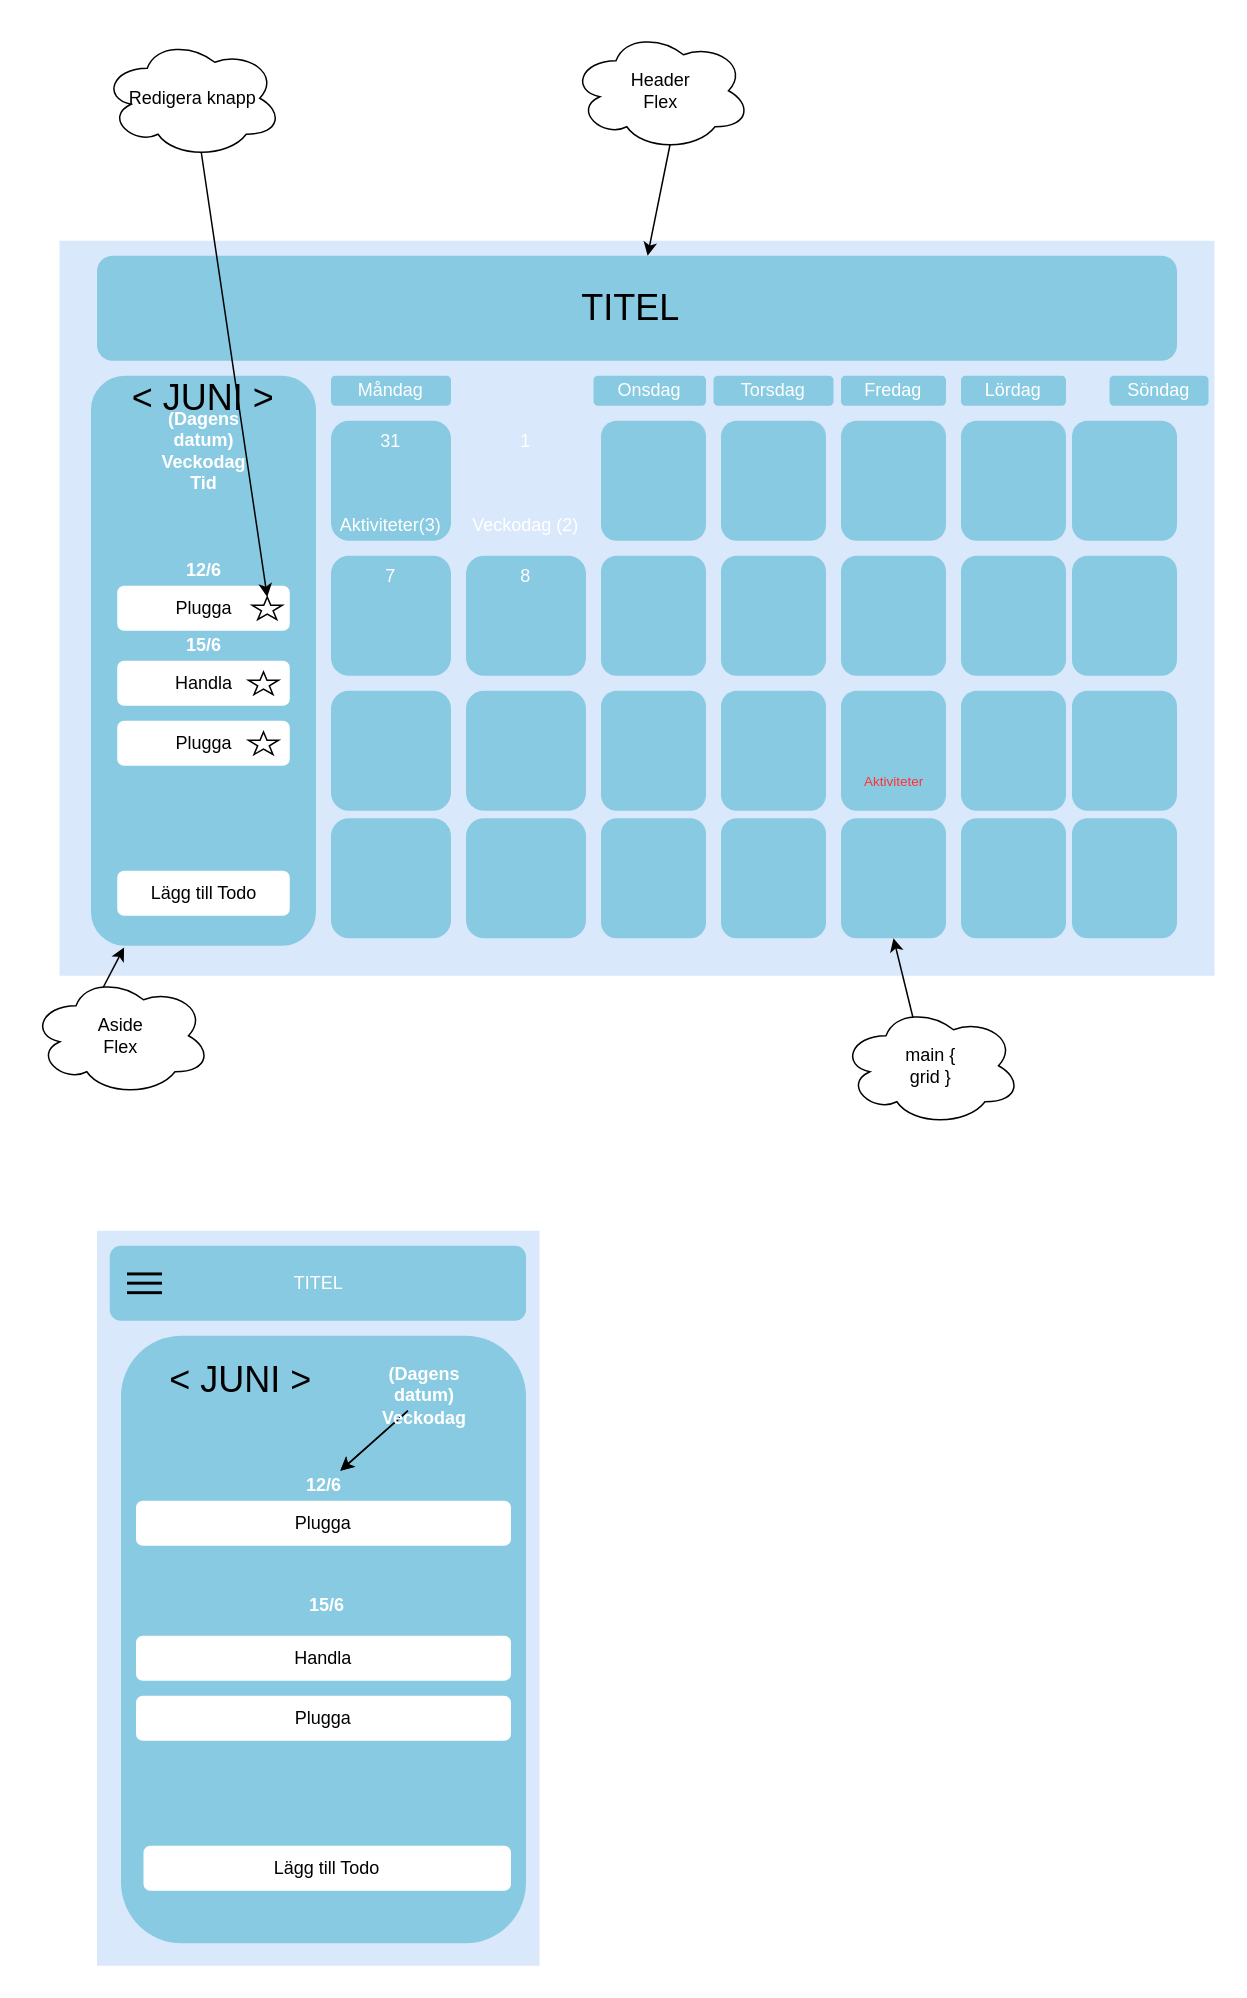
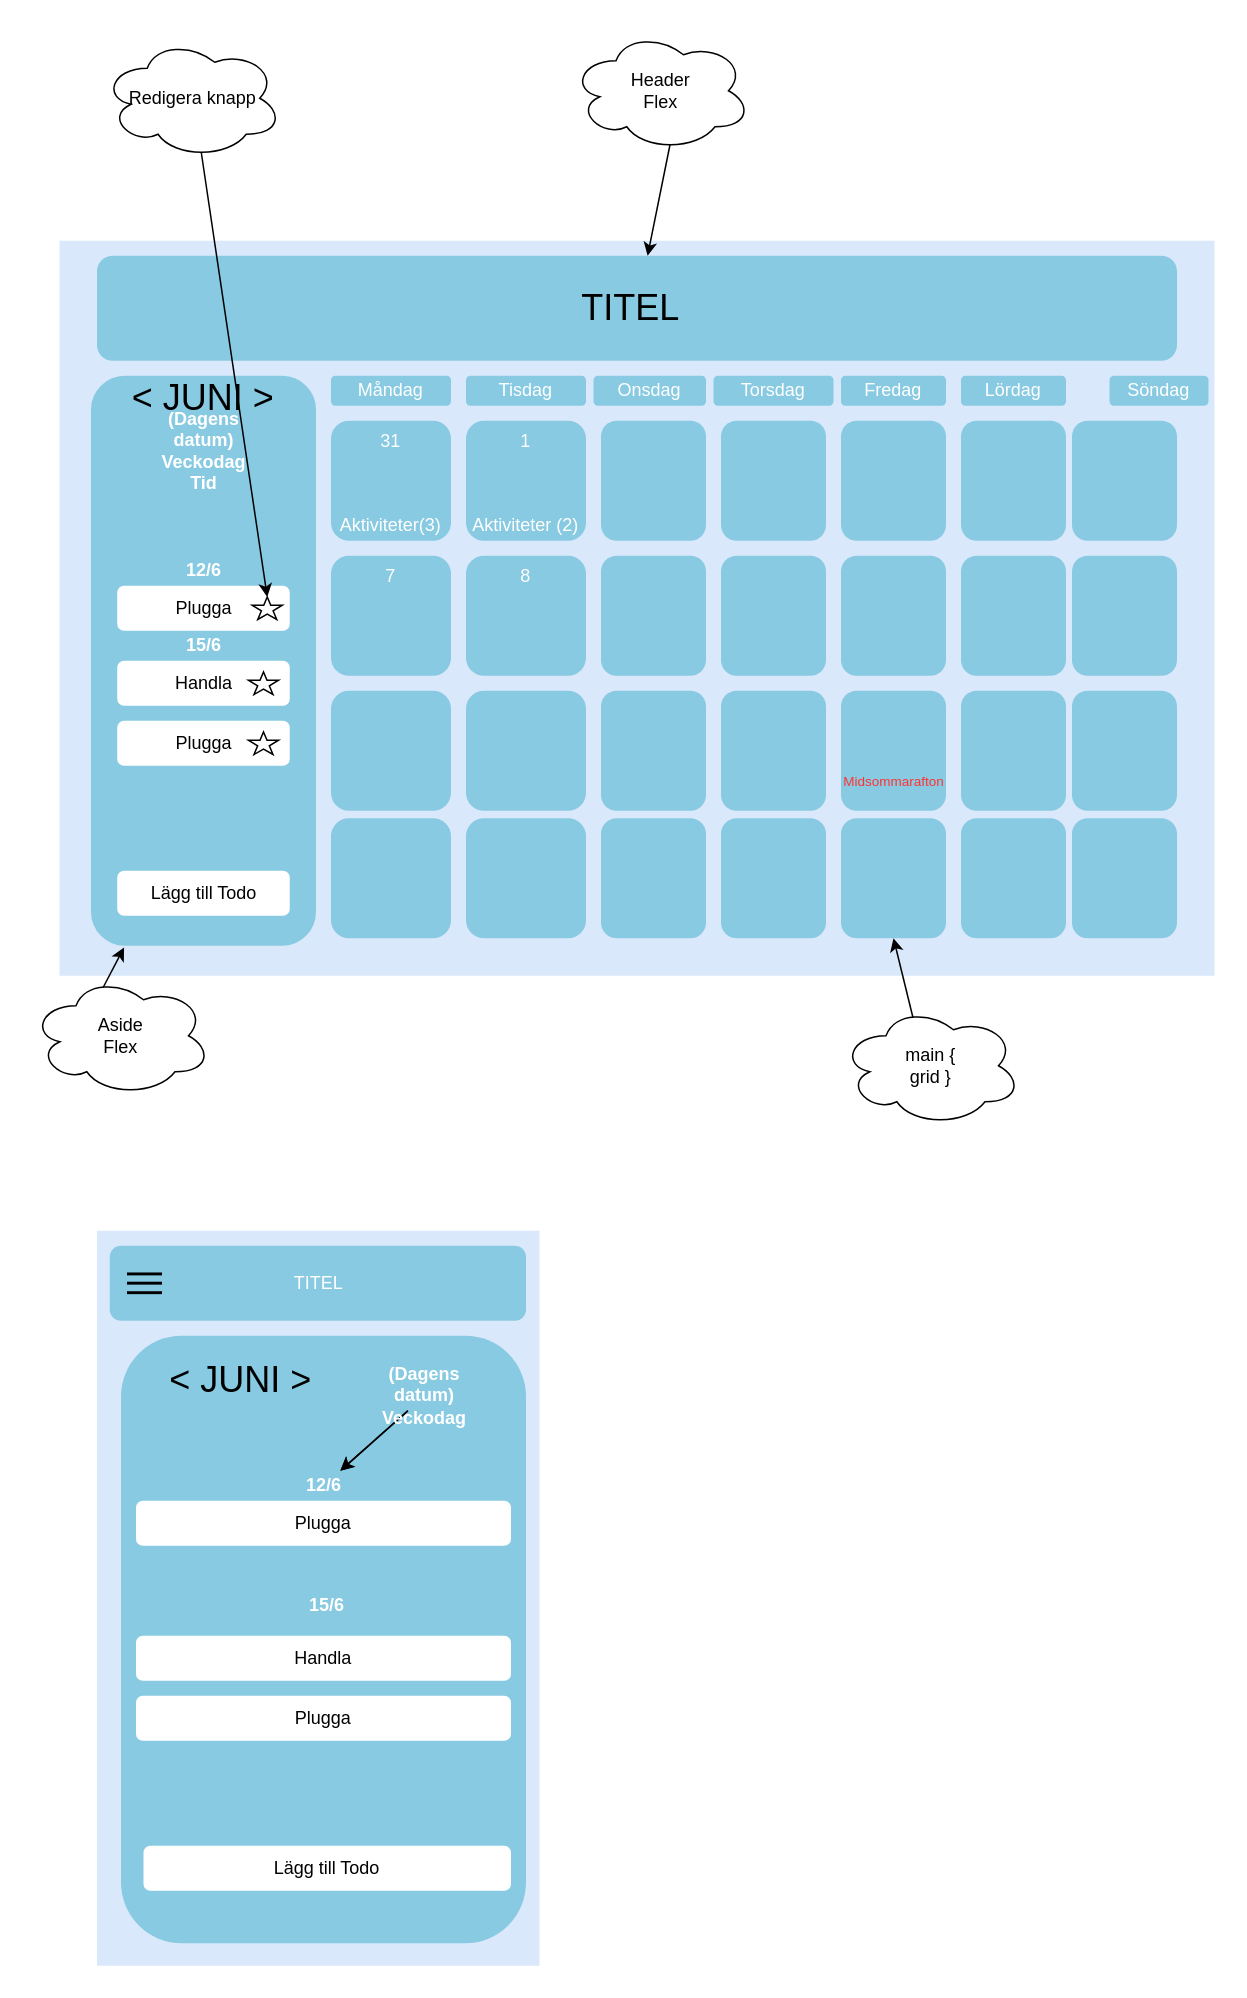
node "Tisdag": added
node "1": fillcolor #dae8fc -> #88cae2
node "Veckodag (2)": label "Veckodag (2)" -> "Aktiviteter (2)"
node "Aktiviteter": label "Aktiviteter" -> "Midsommarafton"
